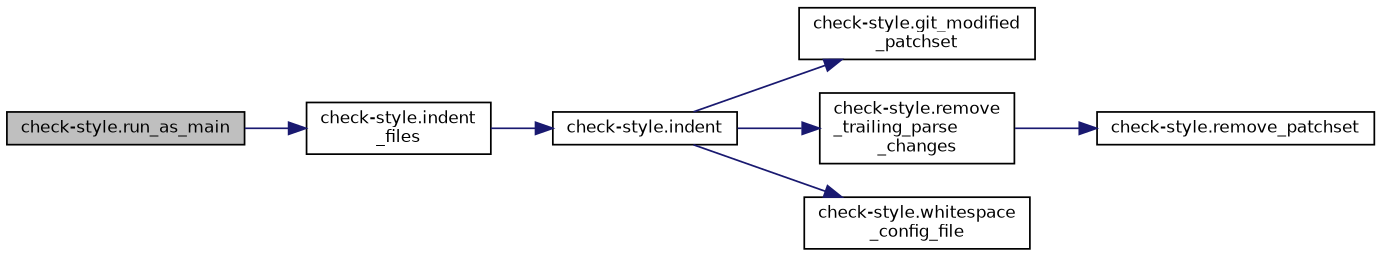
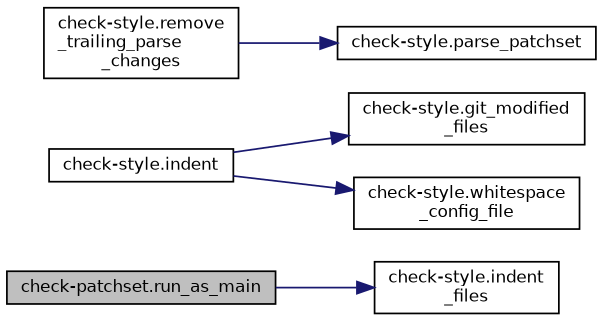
node "check-style.git_modified _patchset": label "check-style.git_modified _patchset" -> "check-style.git_modified _files"
node "check-style.run_as_main": label "check-style.run_as_main" -> "check-patchset.run_as_main"
edge "check-style.indent _files" -> "check-style.indent": removed
edge "check-style.indent" -> "check-style.remove _trailing_parse _changes": removed
node "check-style.remove_patchset": label "check-style.remove_patchset" -> "check-style.parse_patchset"
